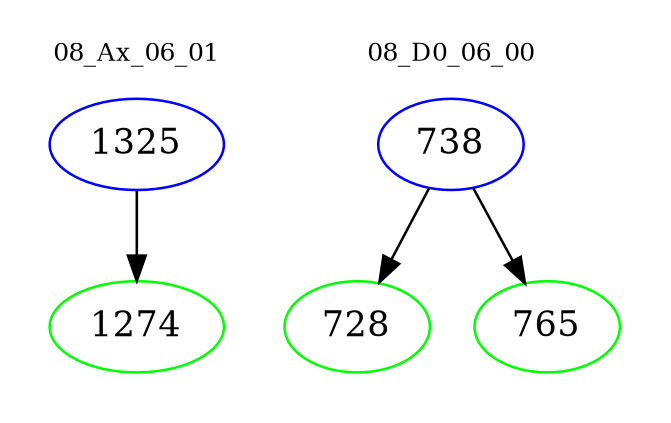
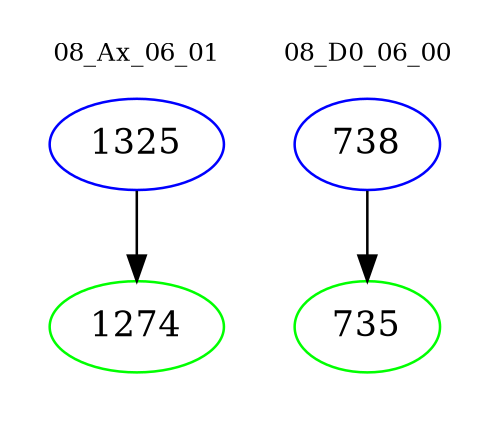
node "728": removed
node "765": label "765" -> "735"
